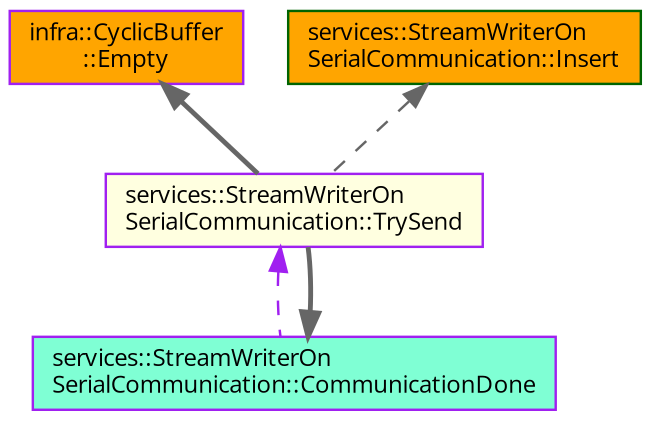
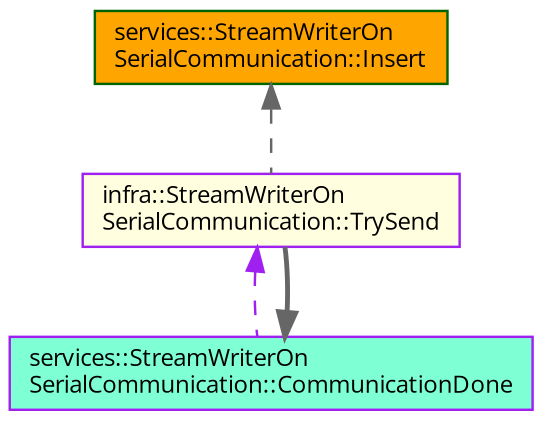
node "infra::CyclicBuffer ::Empty": removed
node "services::StreamWriterOn SerialCommunication::TrySend": label "services::StreamWriterOn SerialCommunication::TrySend" -> "infra::StreamWriterOn SerialCommunication::TrySend"
